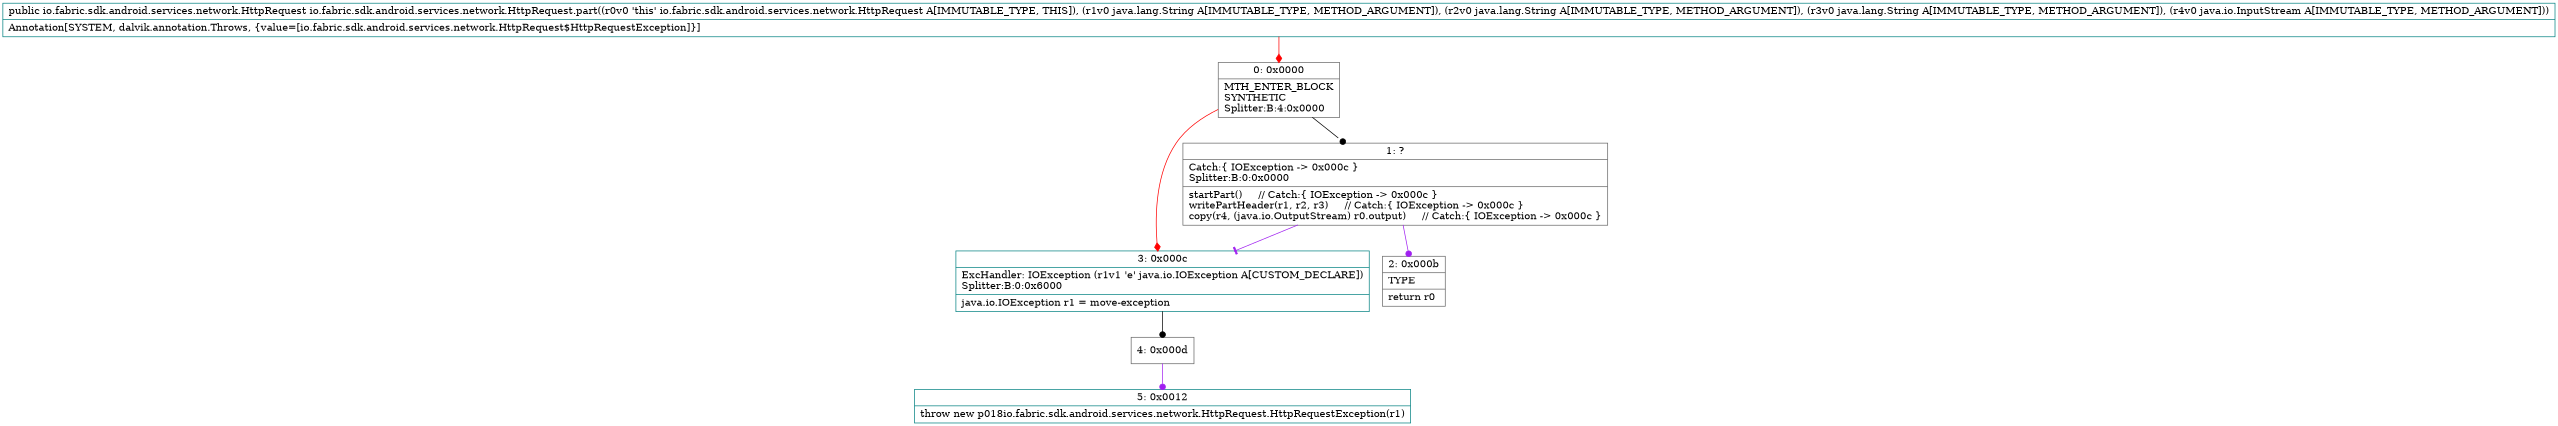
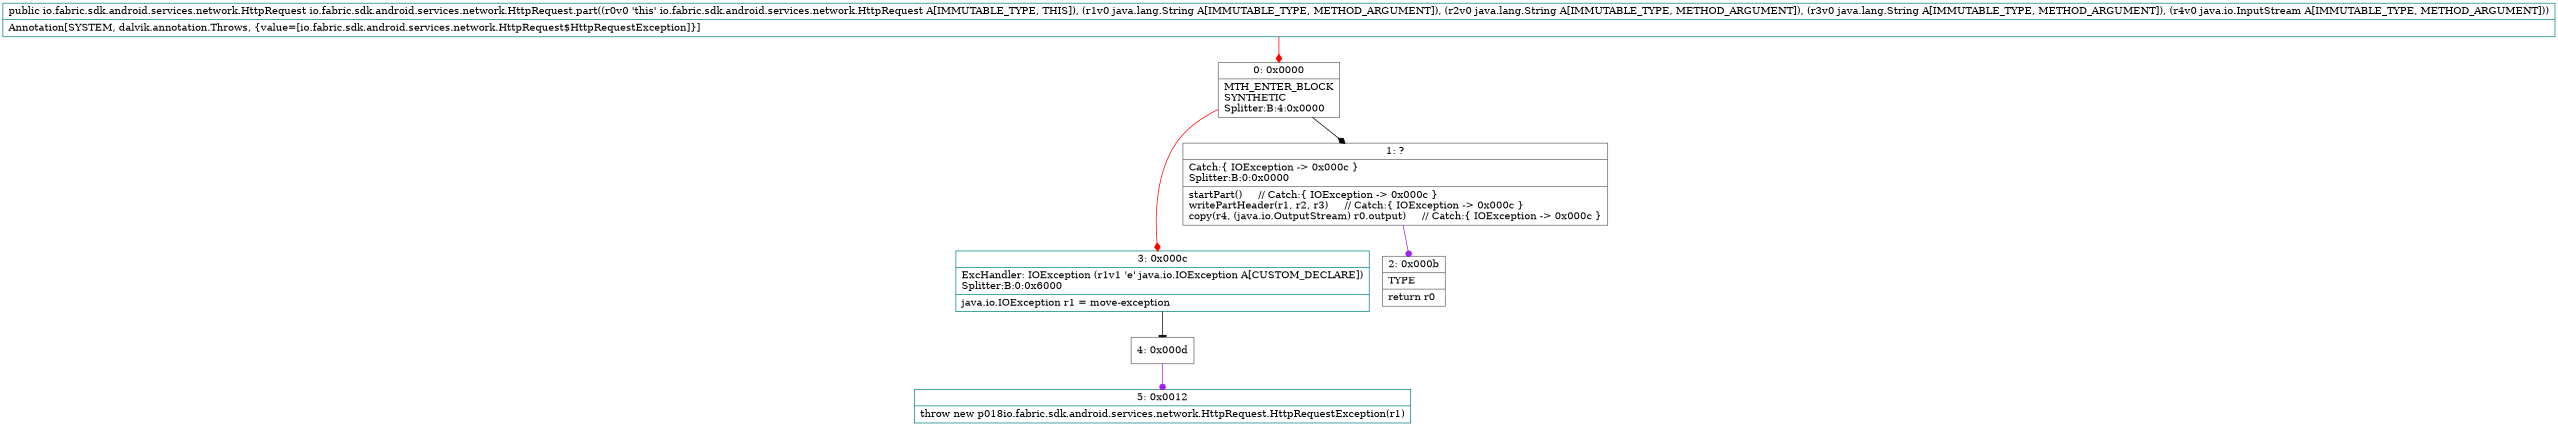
edge "0: 0x0000" -> "1: ?": arrowhead dot -> diamond
edge "1: ?" -> "3: 0x000c": removed
edge "3: 0x000c" -> "4: 0x000d": arrowhead dot -> tee
